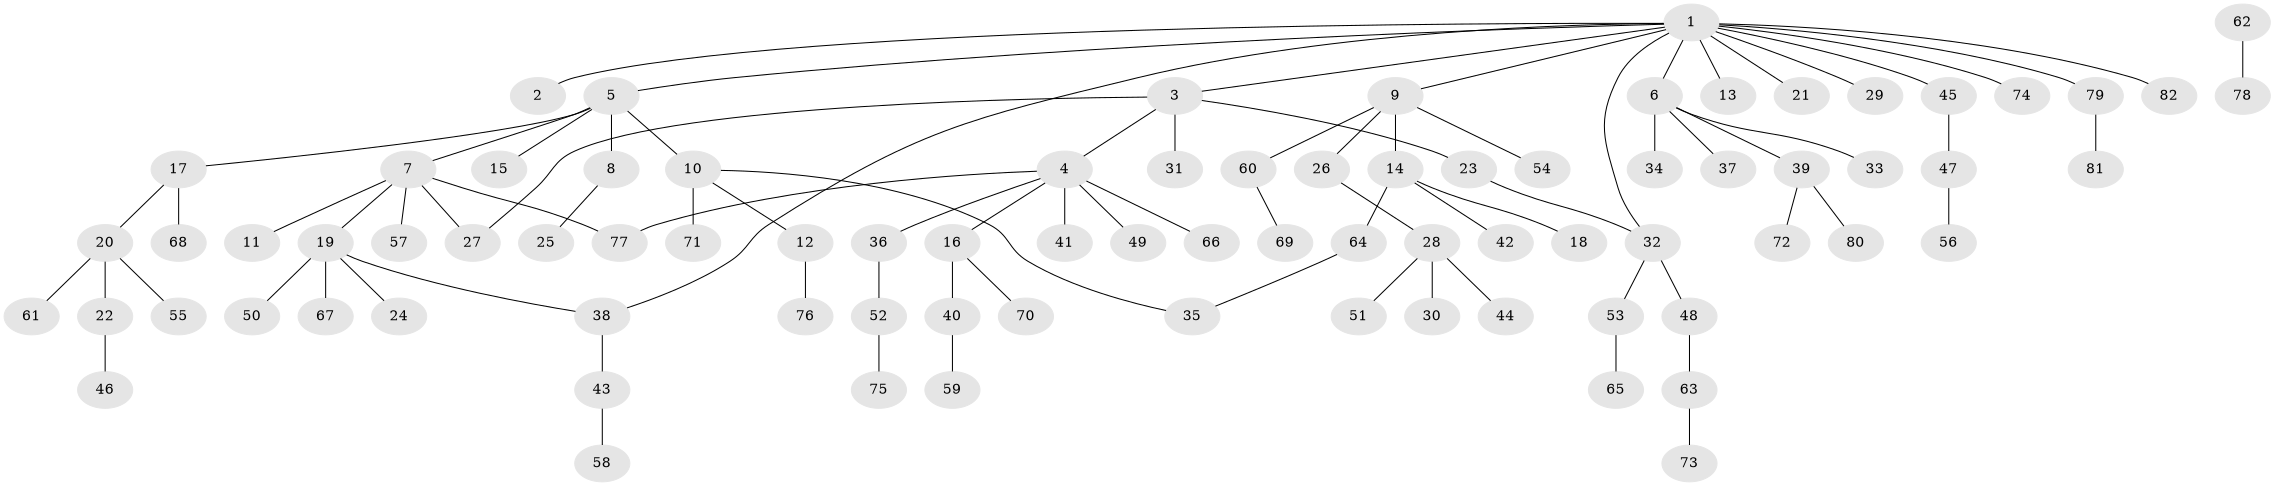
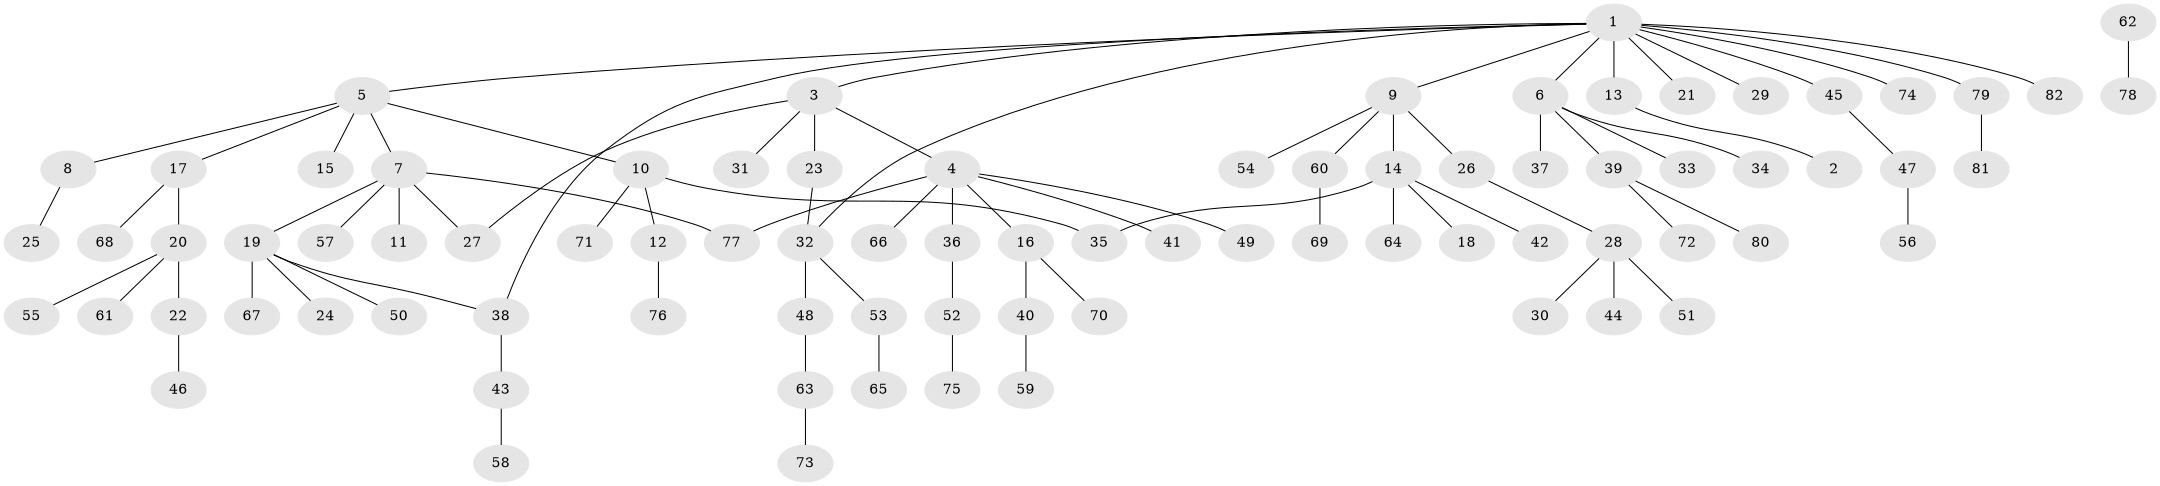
edge "1" -- "2": now "13" -- "2"
edge "64" -- "35": now "14" -- "35"
